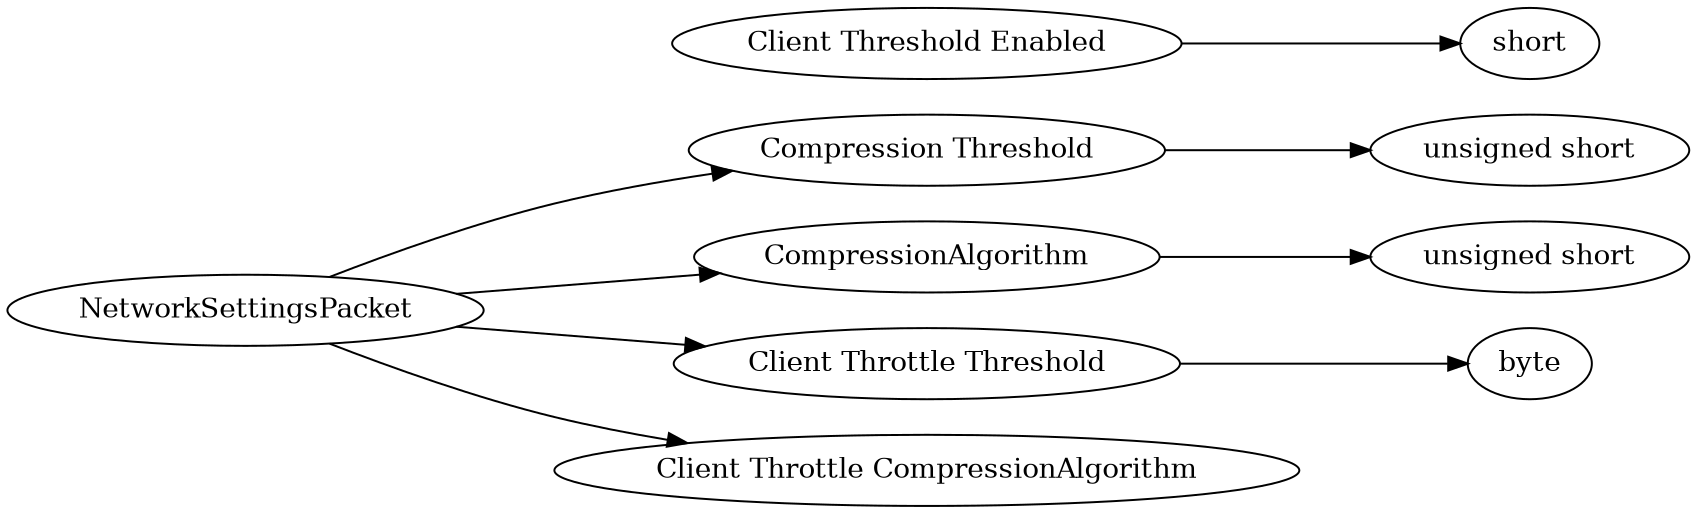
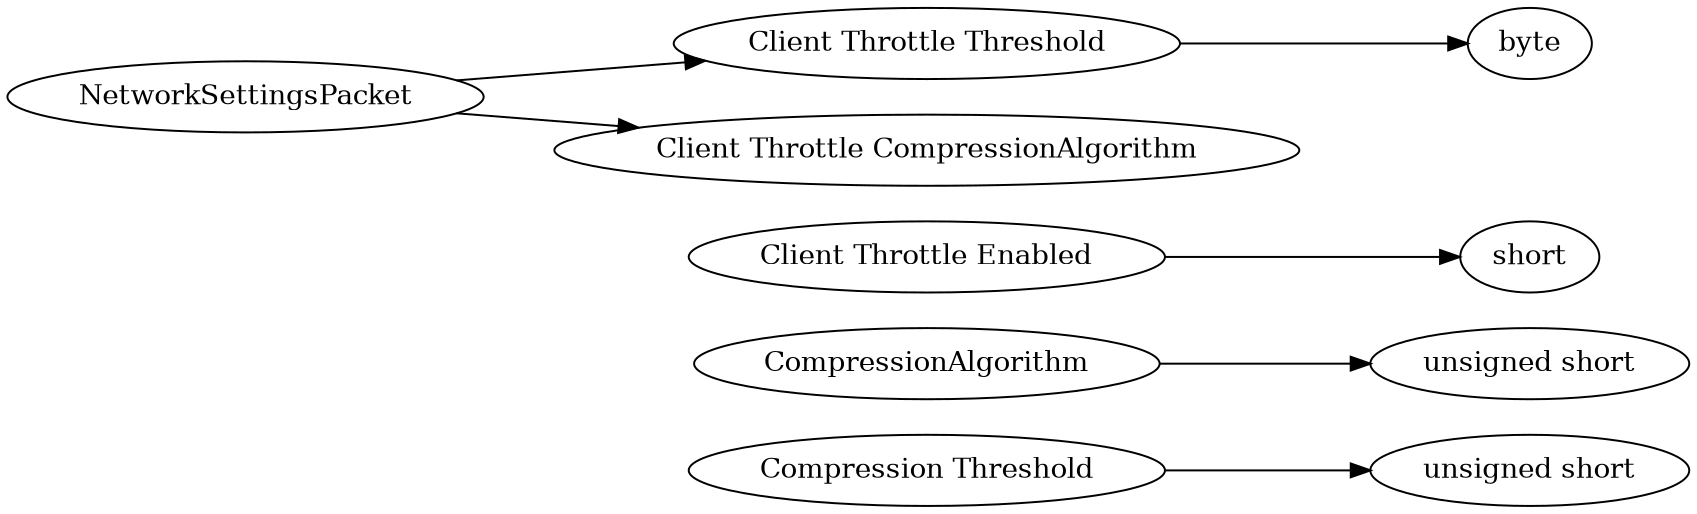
node "Client Threshold Enabled": label "Client Threshold Enabled" -> "Client Throttle Enabled"
edge "NetworkSettingsPacket" -> "Compression Threshold": removed
edge "NetworkSettingsPacket" -> "CompressionAlgorithm": removed
